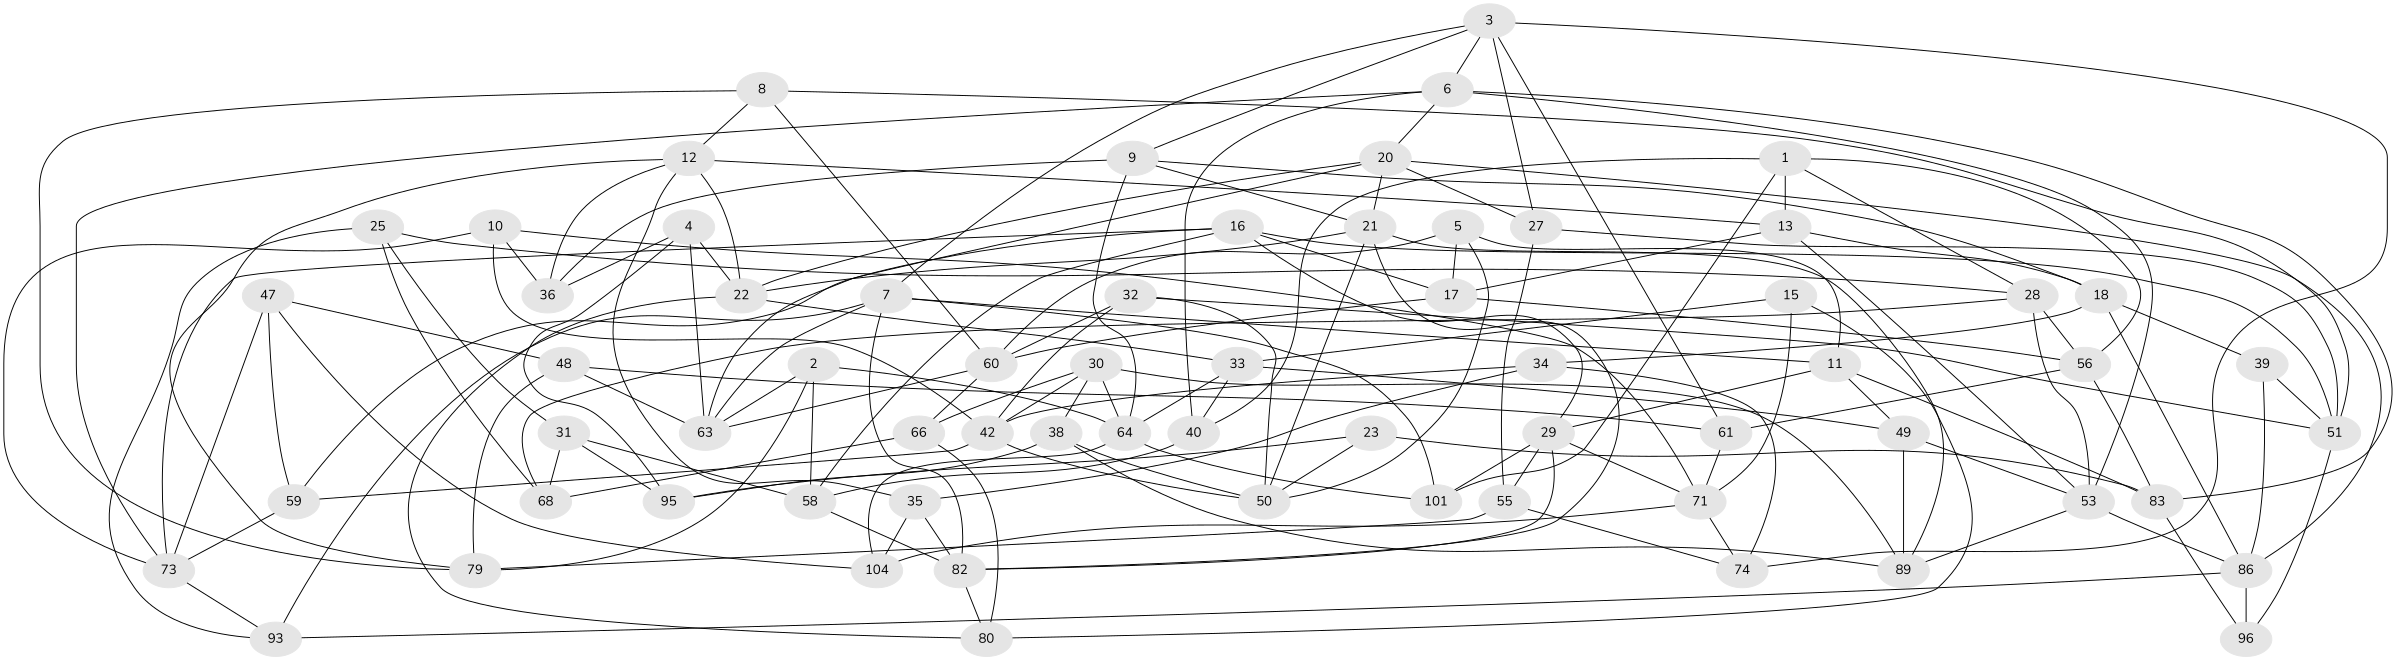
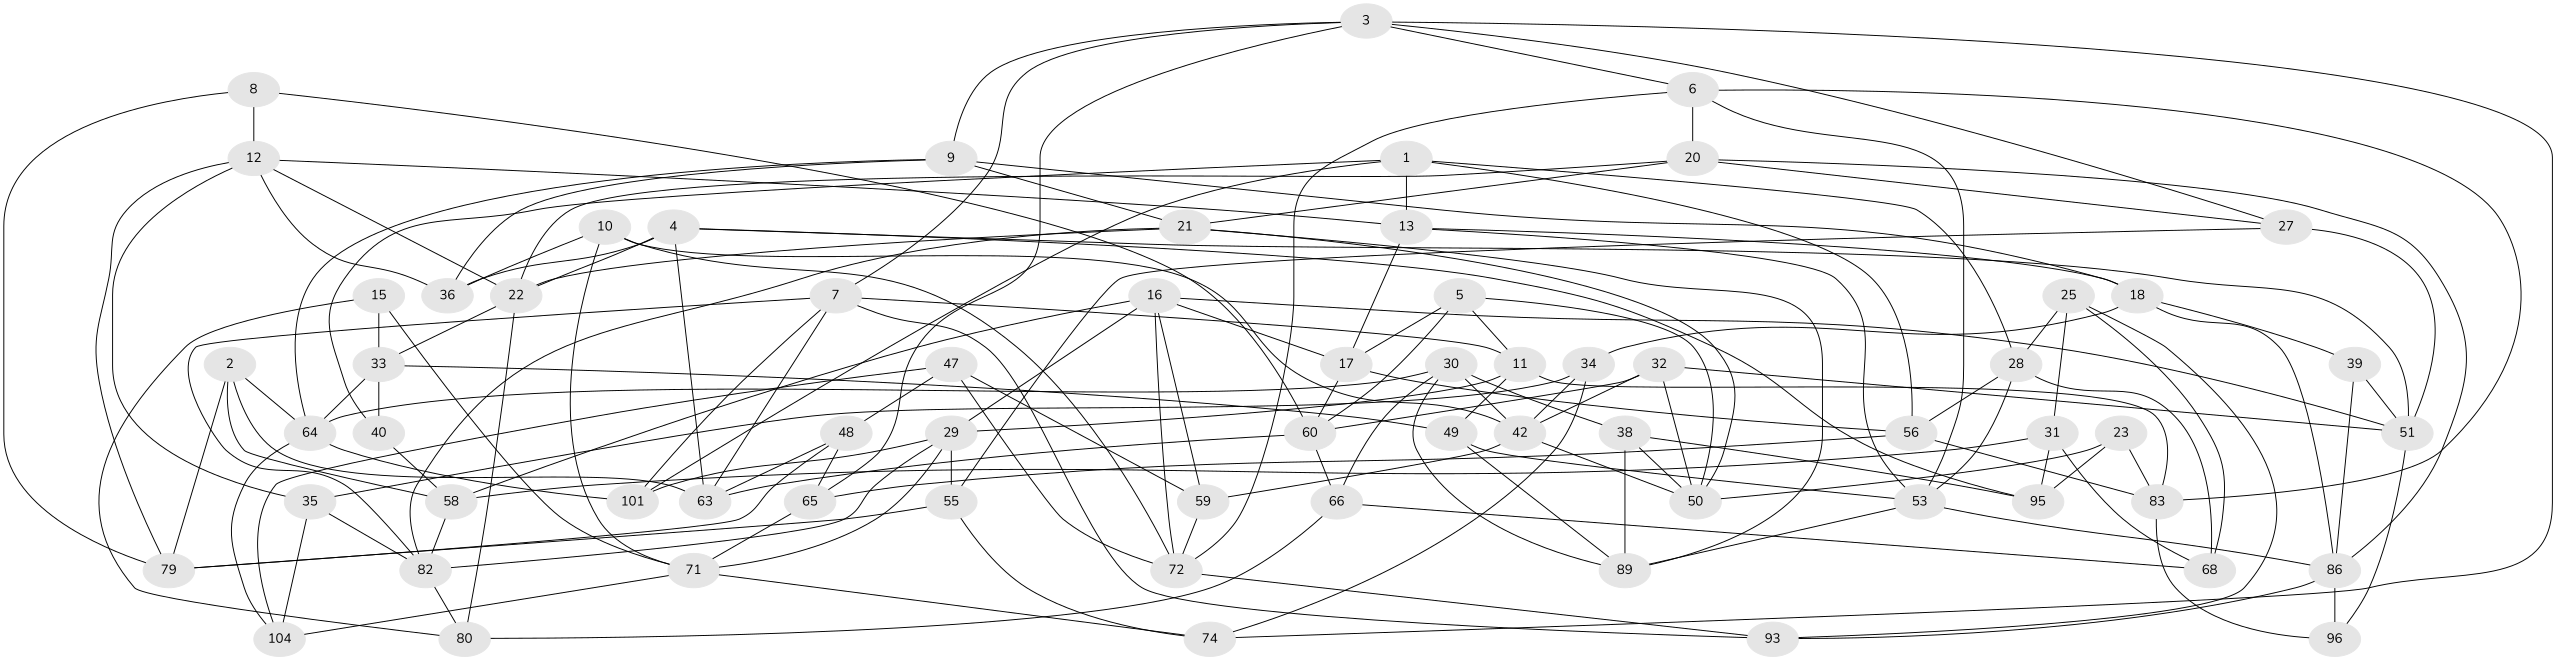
edge "8" -- "51": now "4" -- "51"
edge "6" -- "40": removed
edge "20" -- "63": removed
node "61": label "61" -> "65"
node "73": label "73" -> "72"
